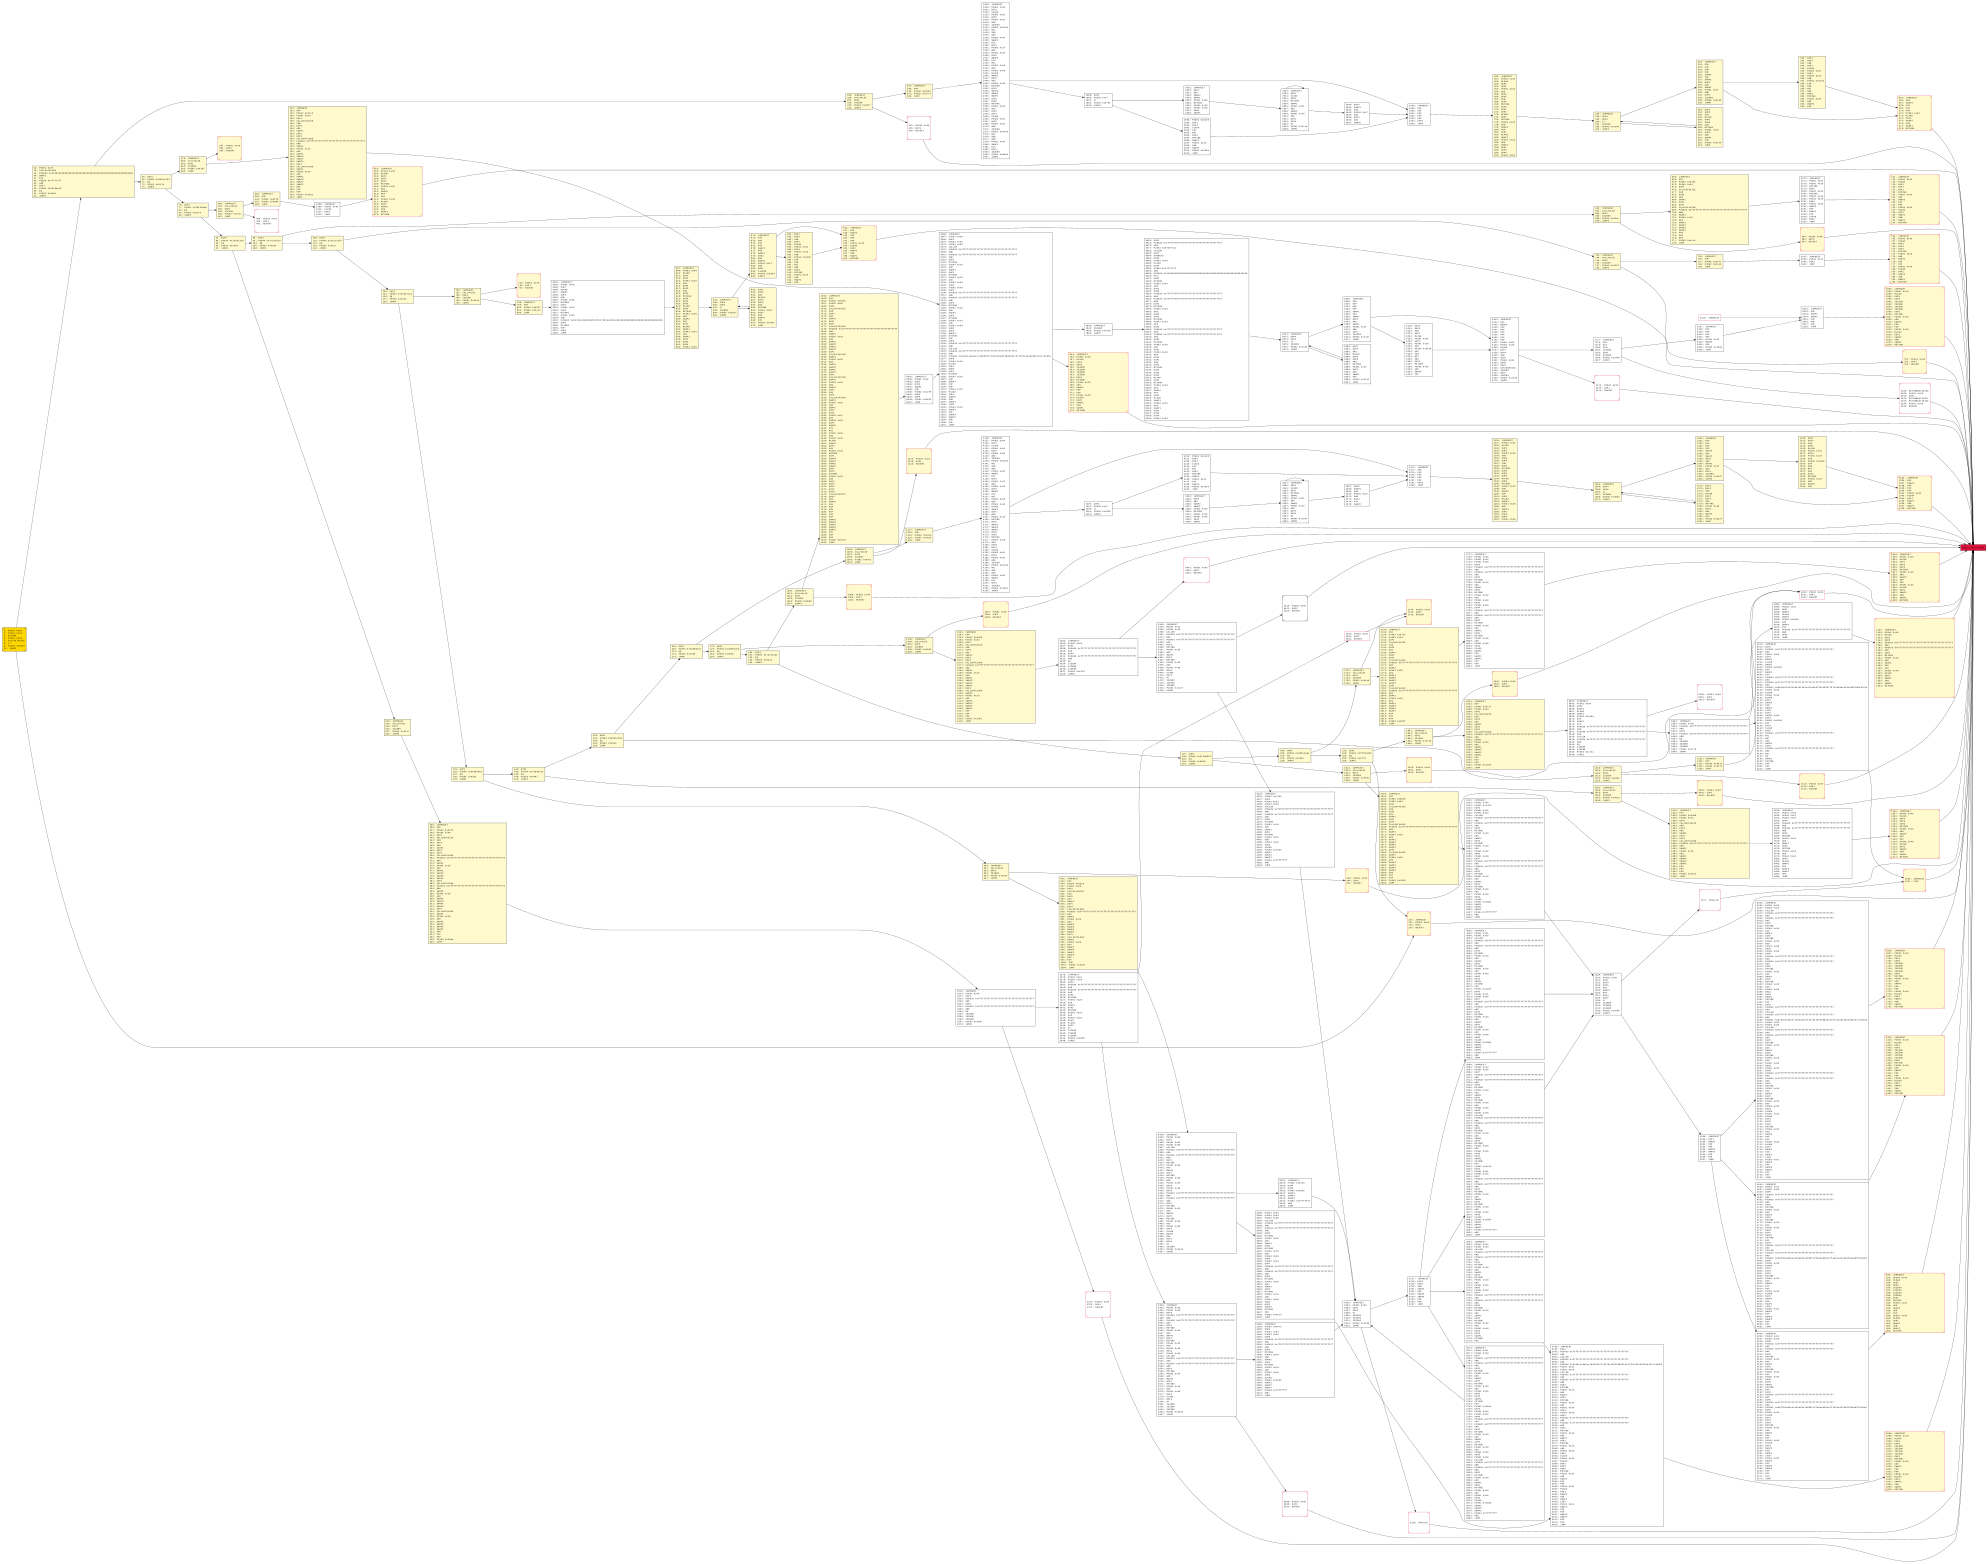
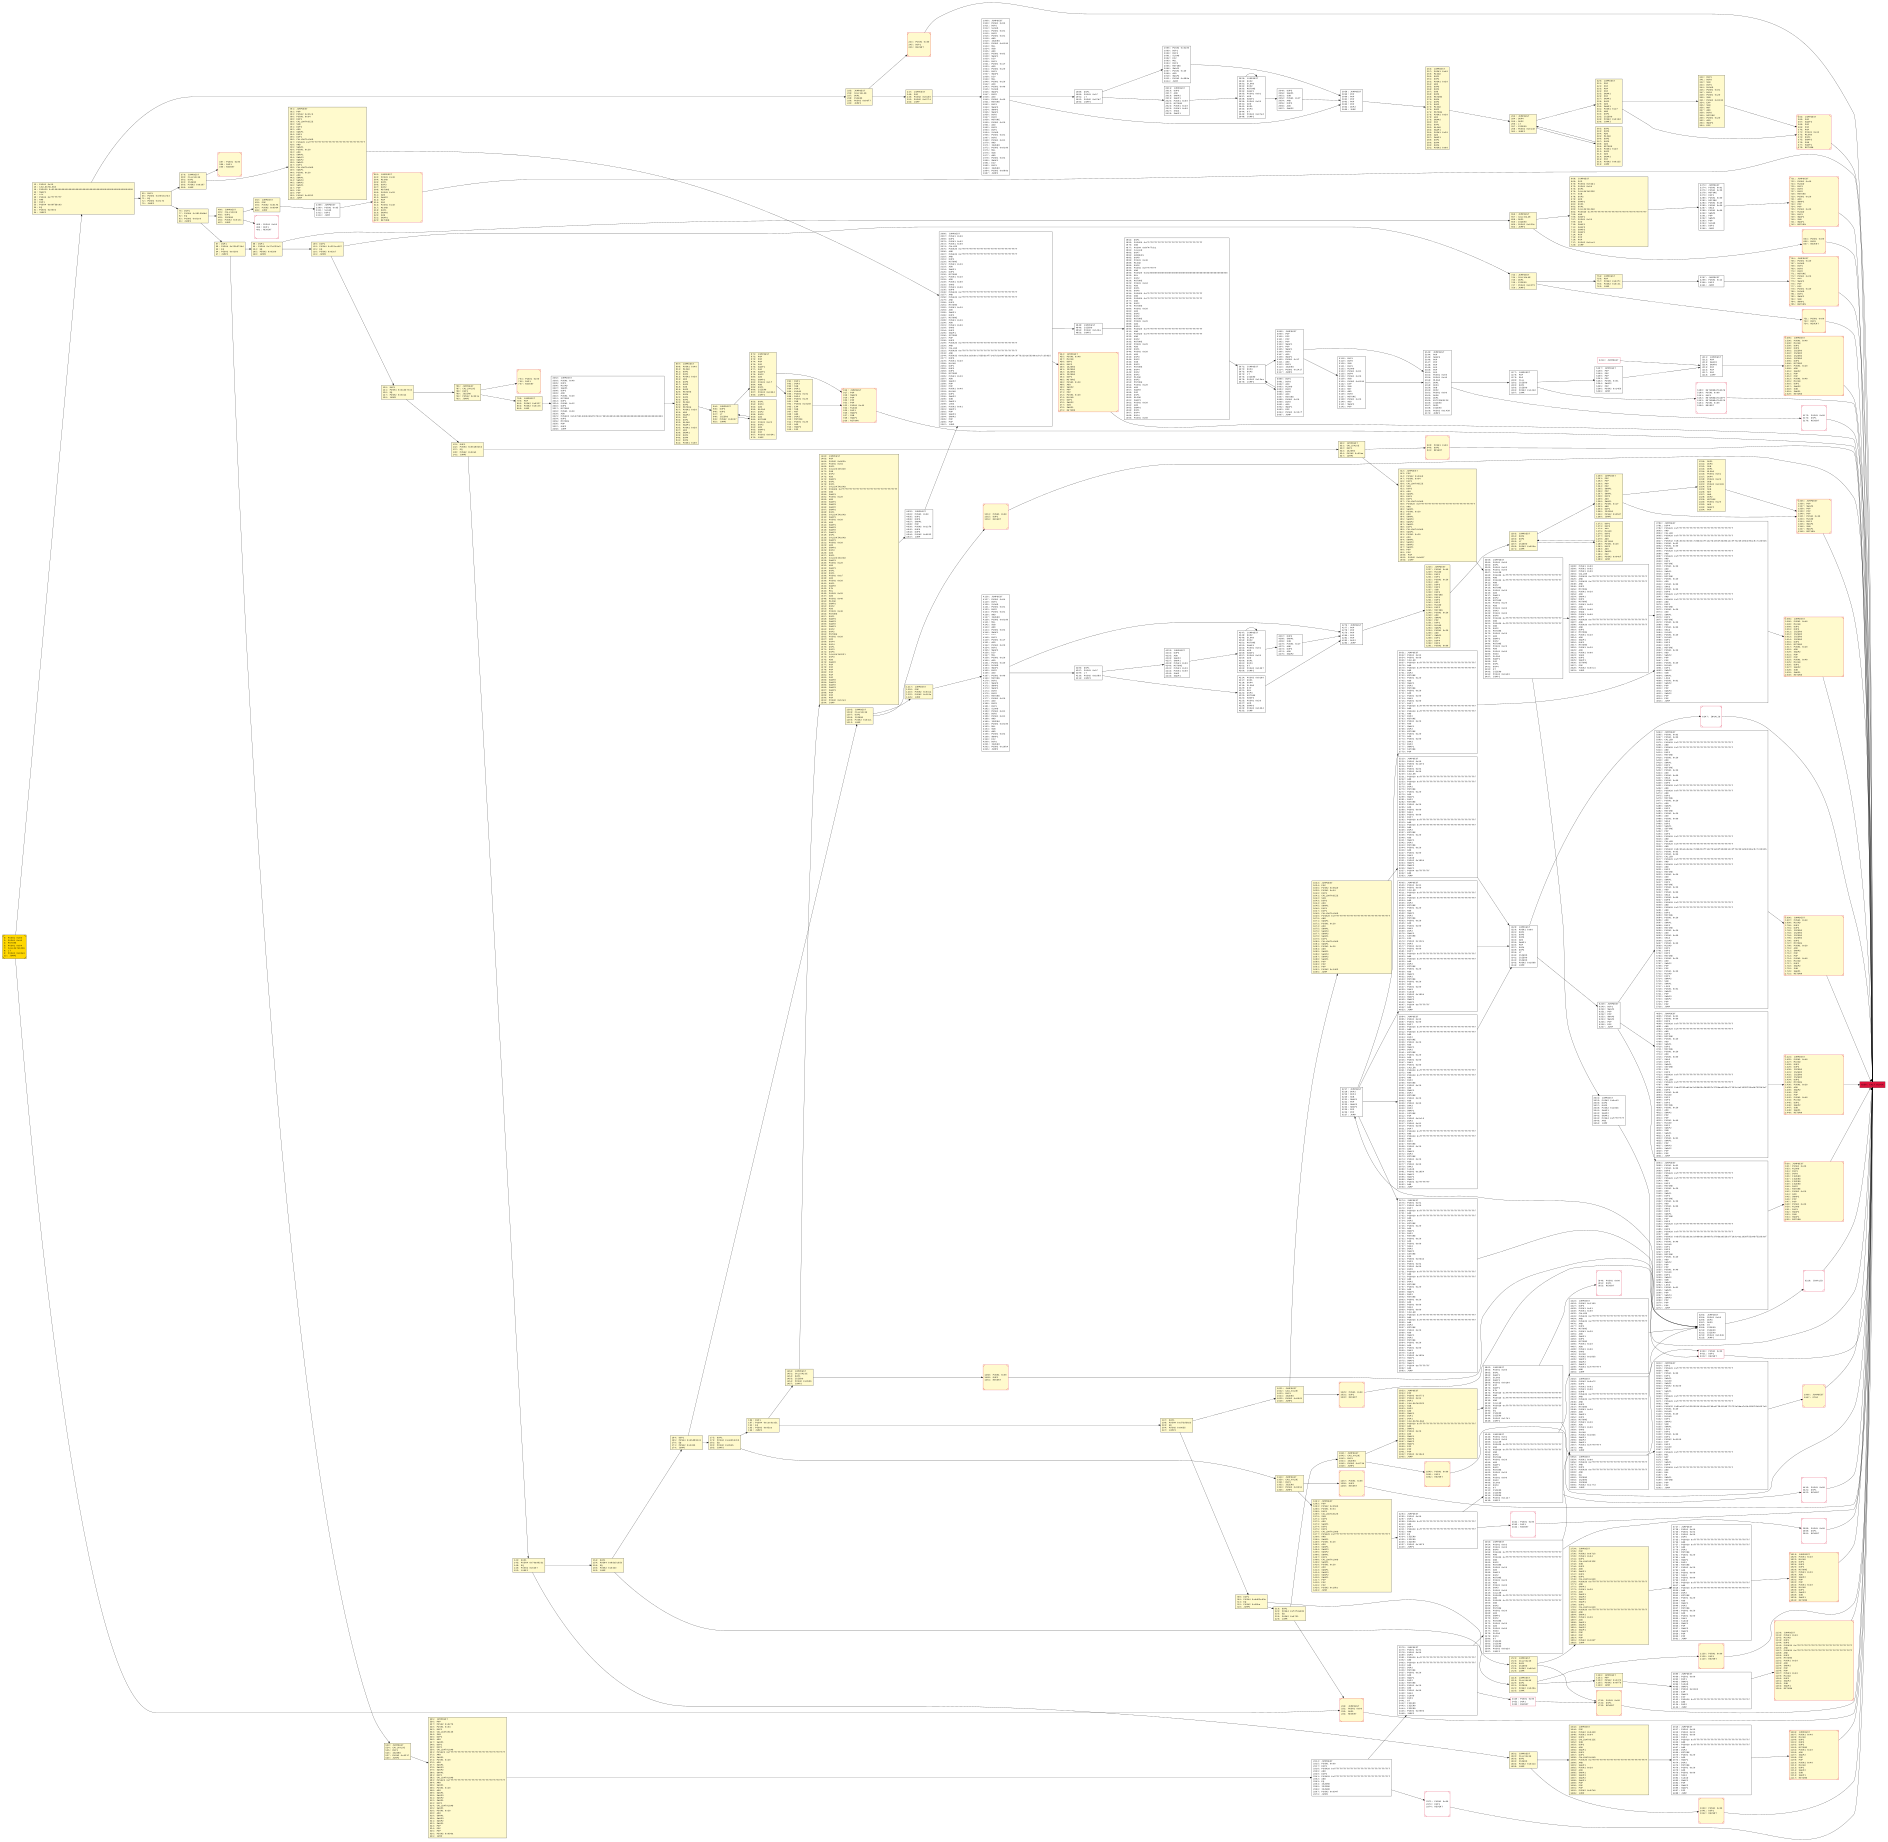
node "243: PUSH1 0x00 245: DUP1 246: REVERT": fillcolor white -> lemonchiffon
node "4419: PUSH1 0x00 4421: DUP1 4422: REVERT": color black -> crimson
edge "6247: INVALID" -> "1906: JUMPDEST 1907: STOP": now "6247: INVALID" -> "6258: EXIT BLOCK"
edge "1730: PUSH1 0x00 1732: DUP1 1733: REVERT" -> "6258: EXIT BLOCK": added
